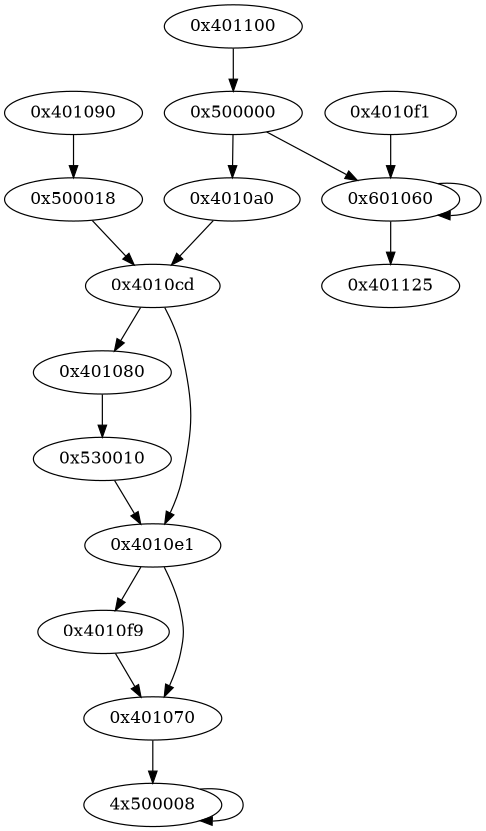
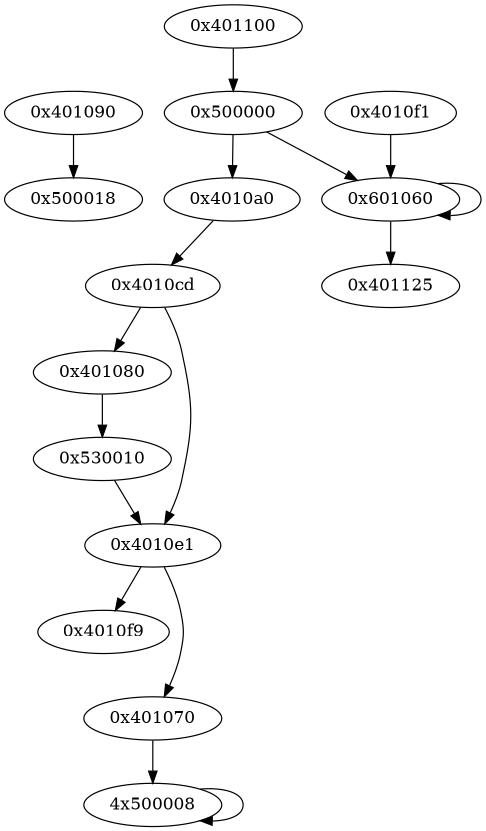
edge "0x500018" -> "0x4010cd": removed
edge "0x4010f9" -> "0x401070": removed
